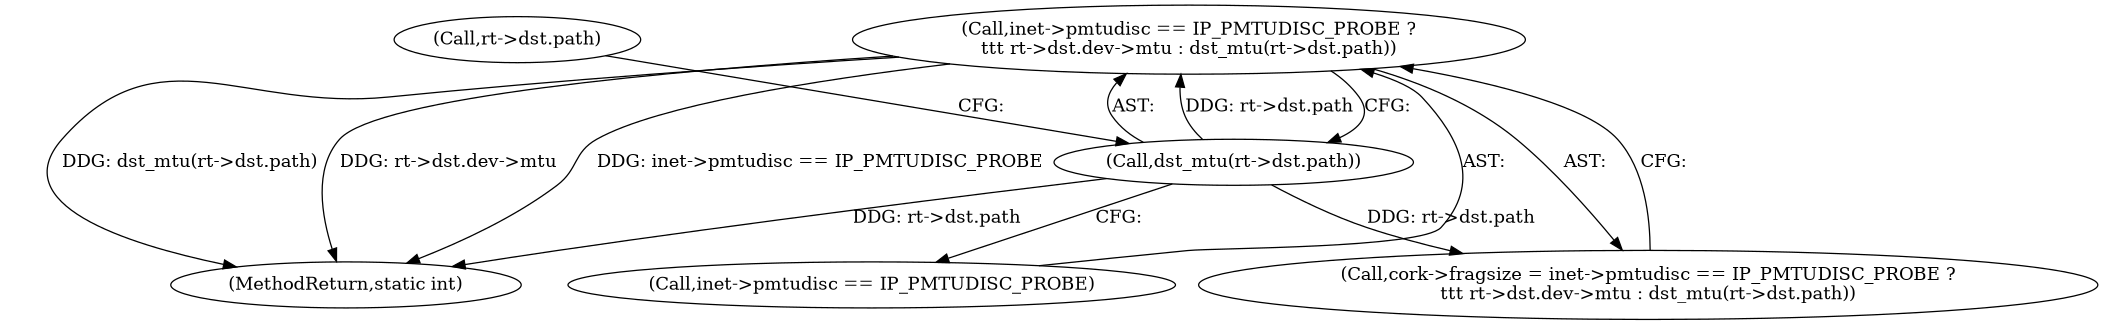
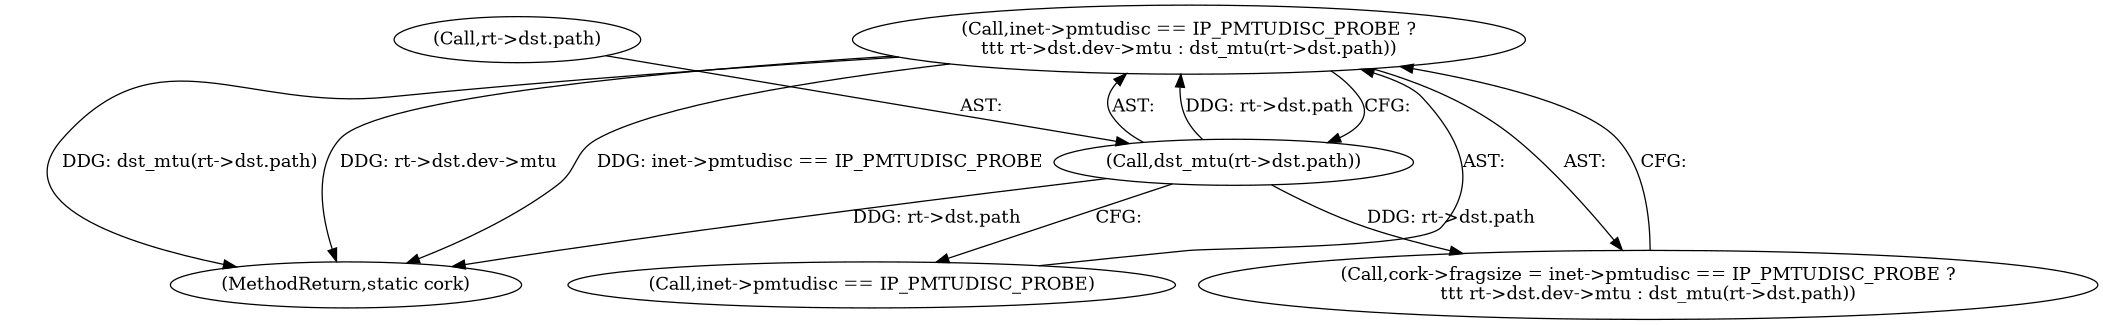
edge "(Call,rt->dst.path)" -> "(Call,dst_mtu(rt->dst.path))": label "CFG: " -> "AST: "
node "(MethodReturn,static int)": label "(MethodReturn,static int)" -> "(MethodReturn,static cork)"
